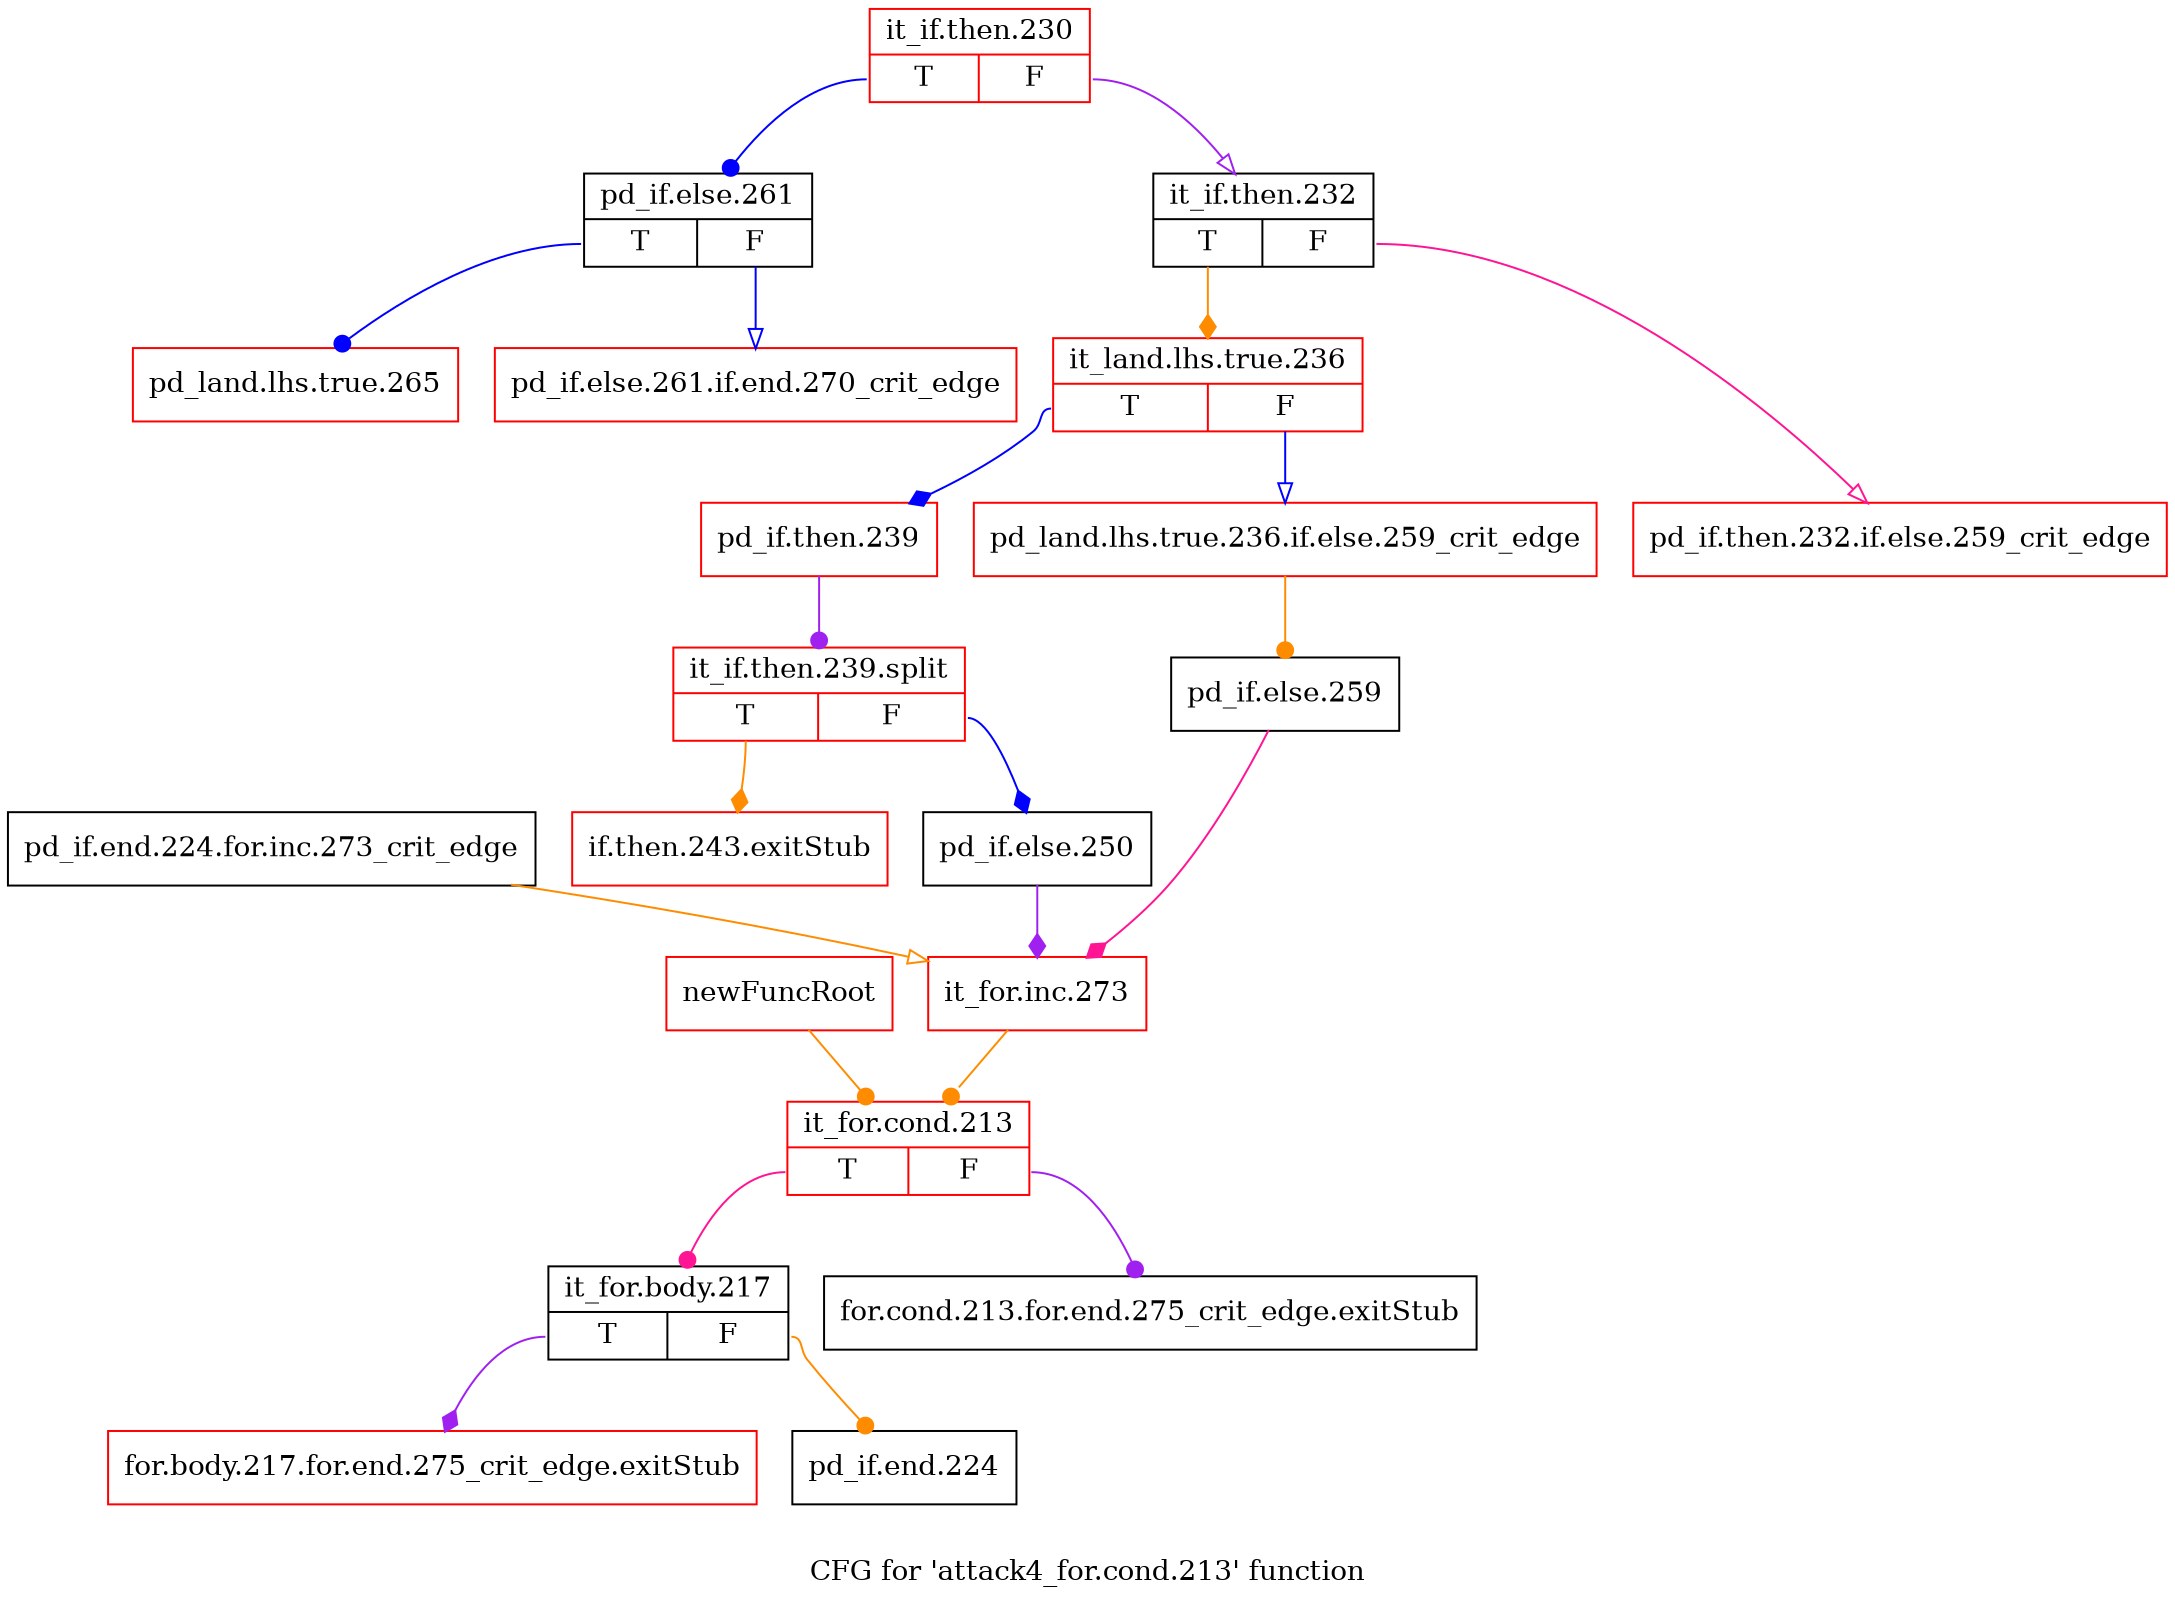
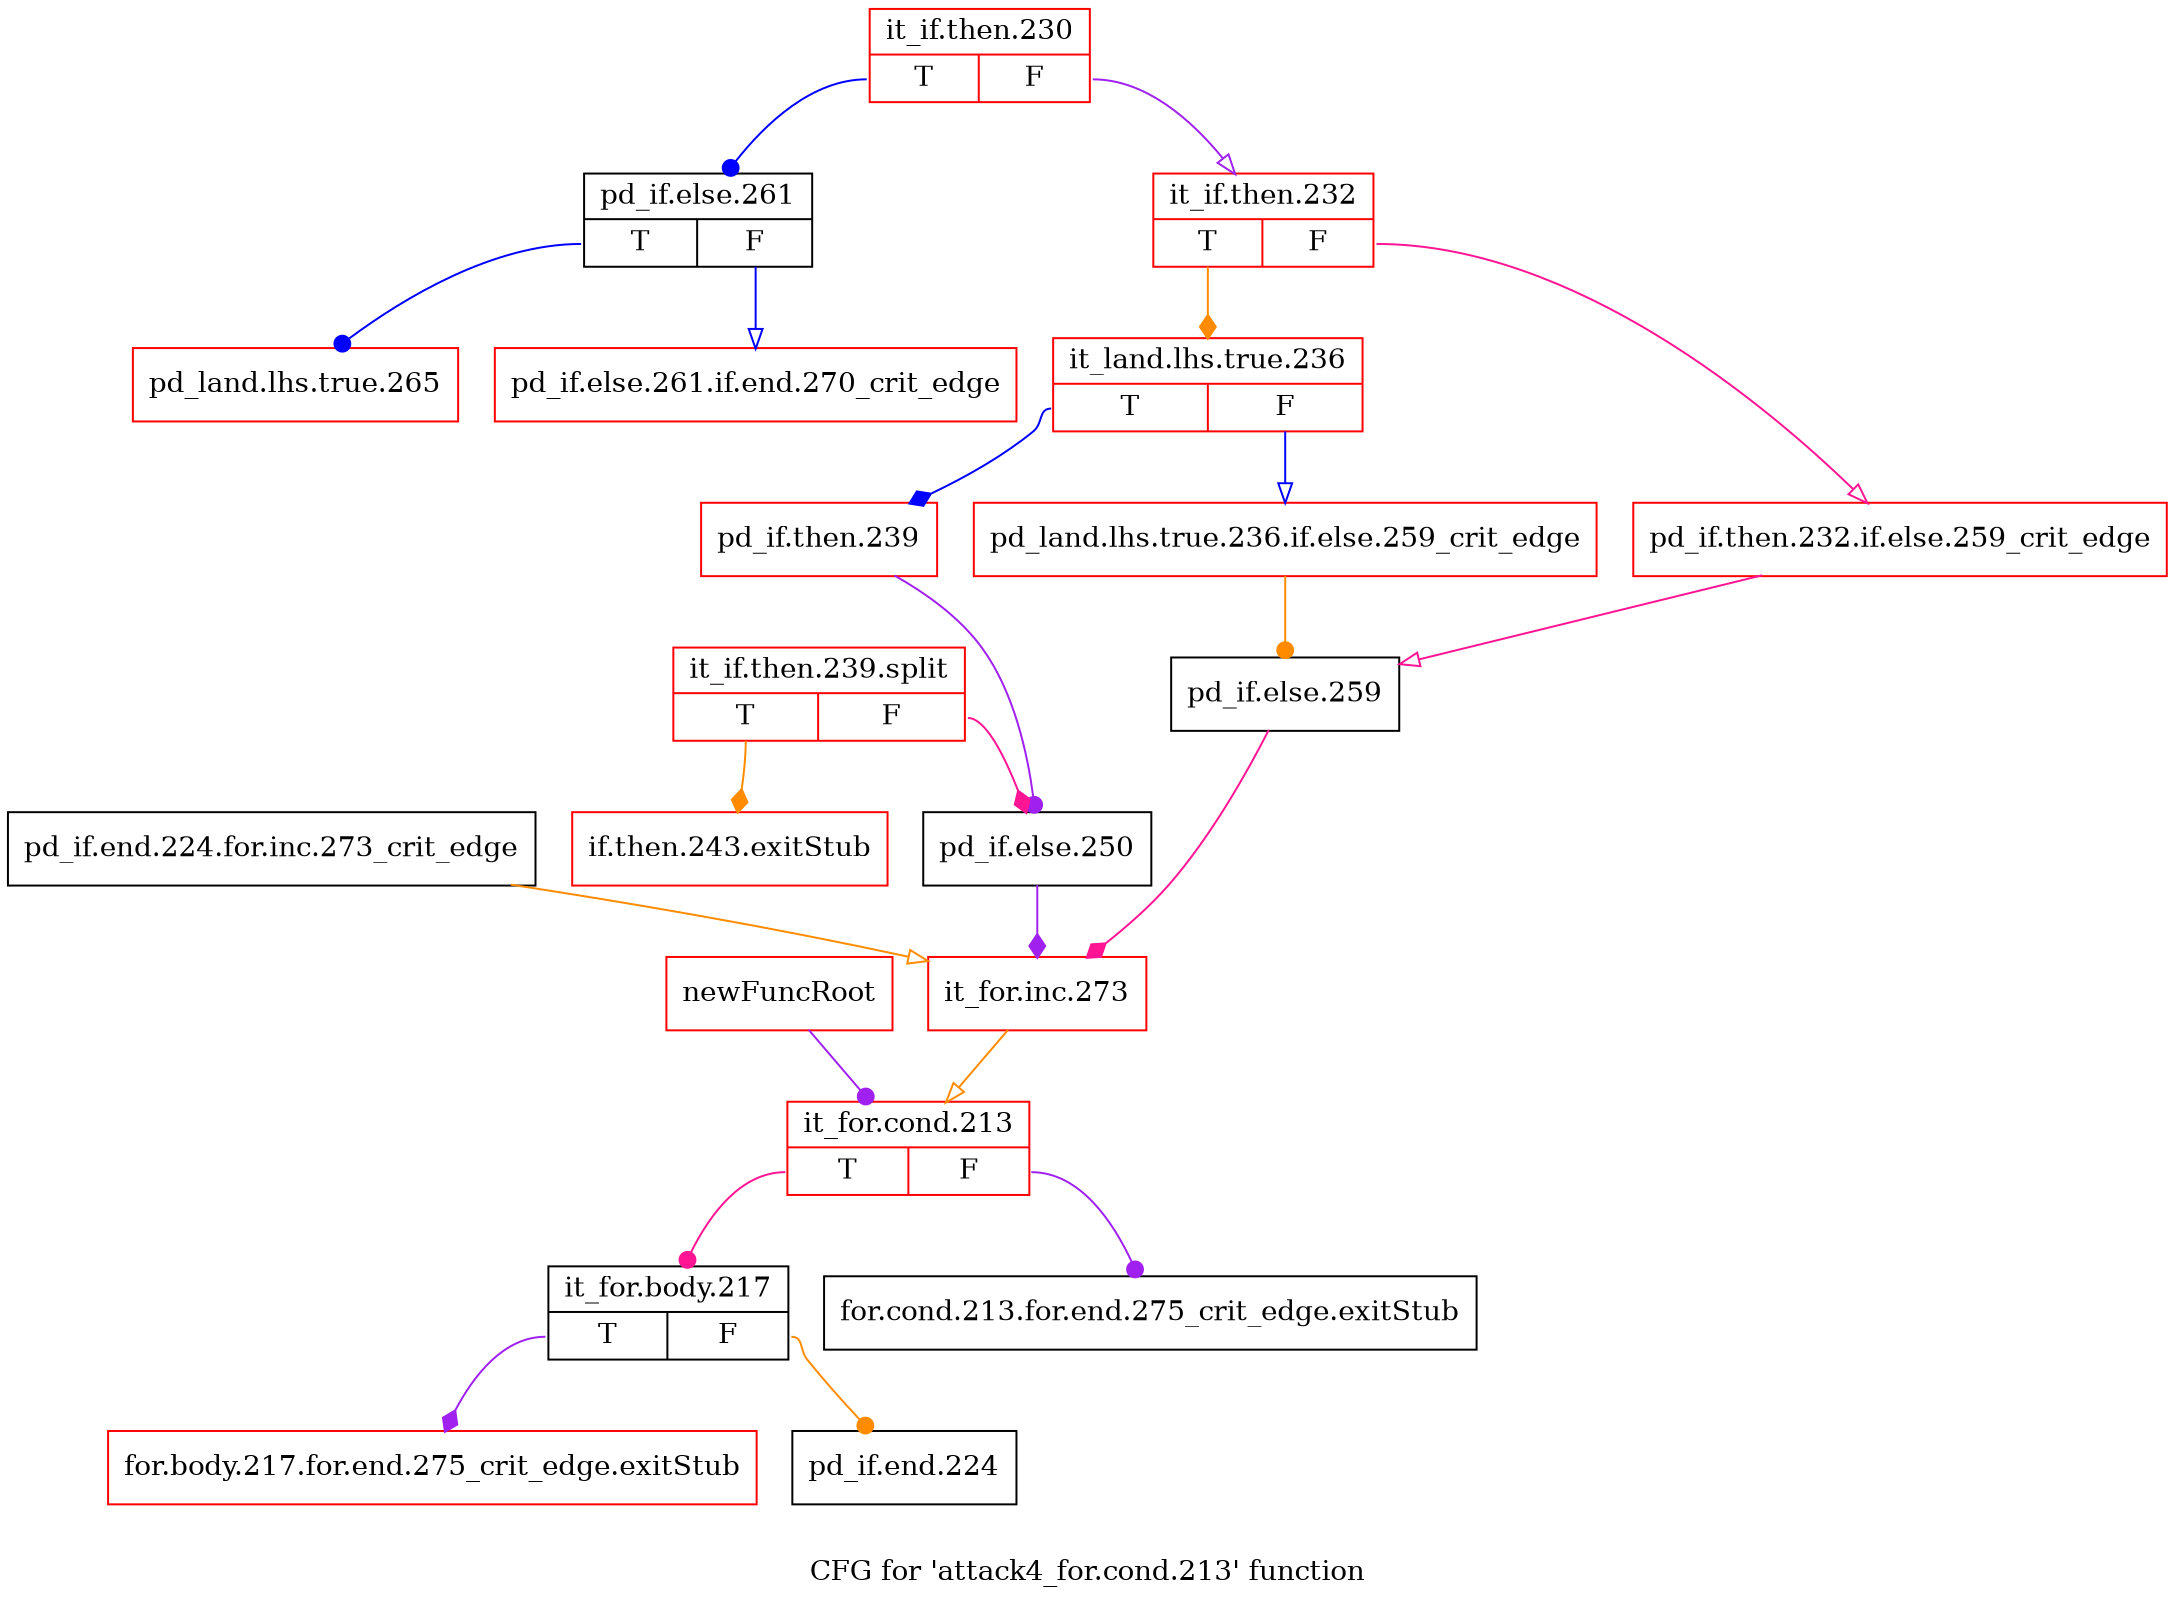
node "it_if.then.232": color black -> red
edge "pd_if.then.239" -> "it_if.then.239.split": now "pd_if.then.239" -> "pd_if.else.250"
edge "pd_if.then.232.if.else.259_crit_edge" -> "pd_if.else.259": added
edge "it_if.then.239.split" -> "pd_if.else.250": color blue -> deeppink
edge "it_for.inc.273" -> "it_for.cond.213": arrowhead dot -> onormal
edge "newFuncRoot" -> "it_for.cond.213": color darkorange -> purple
